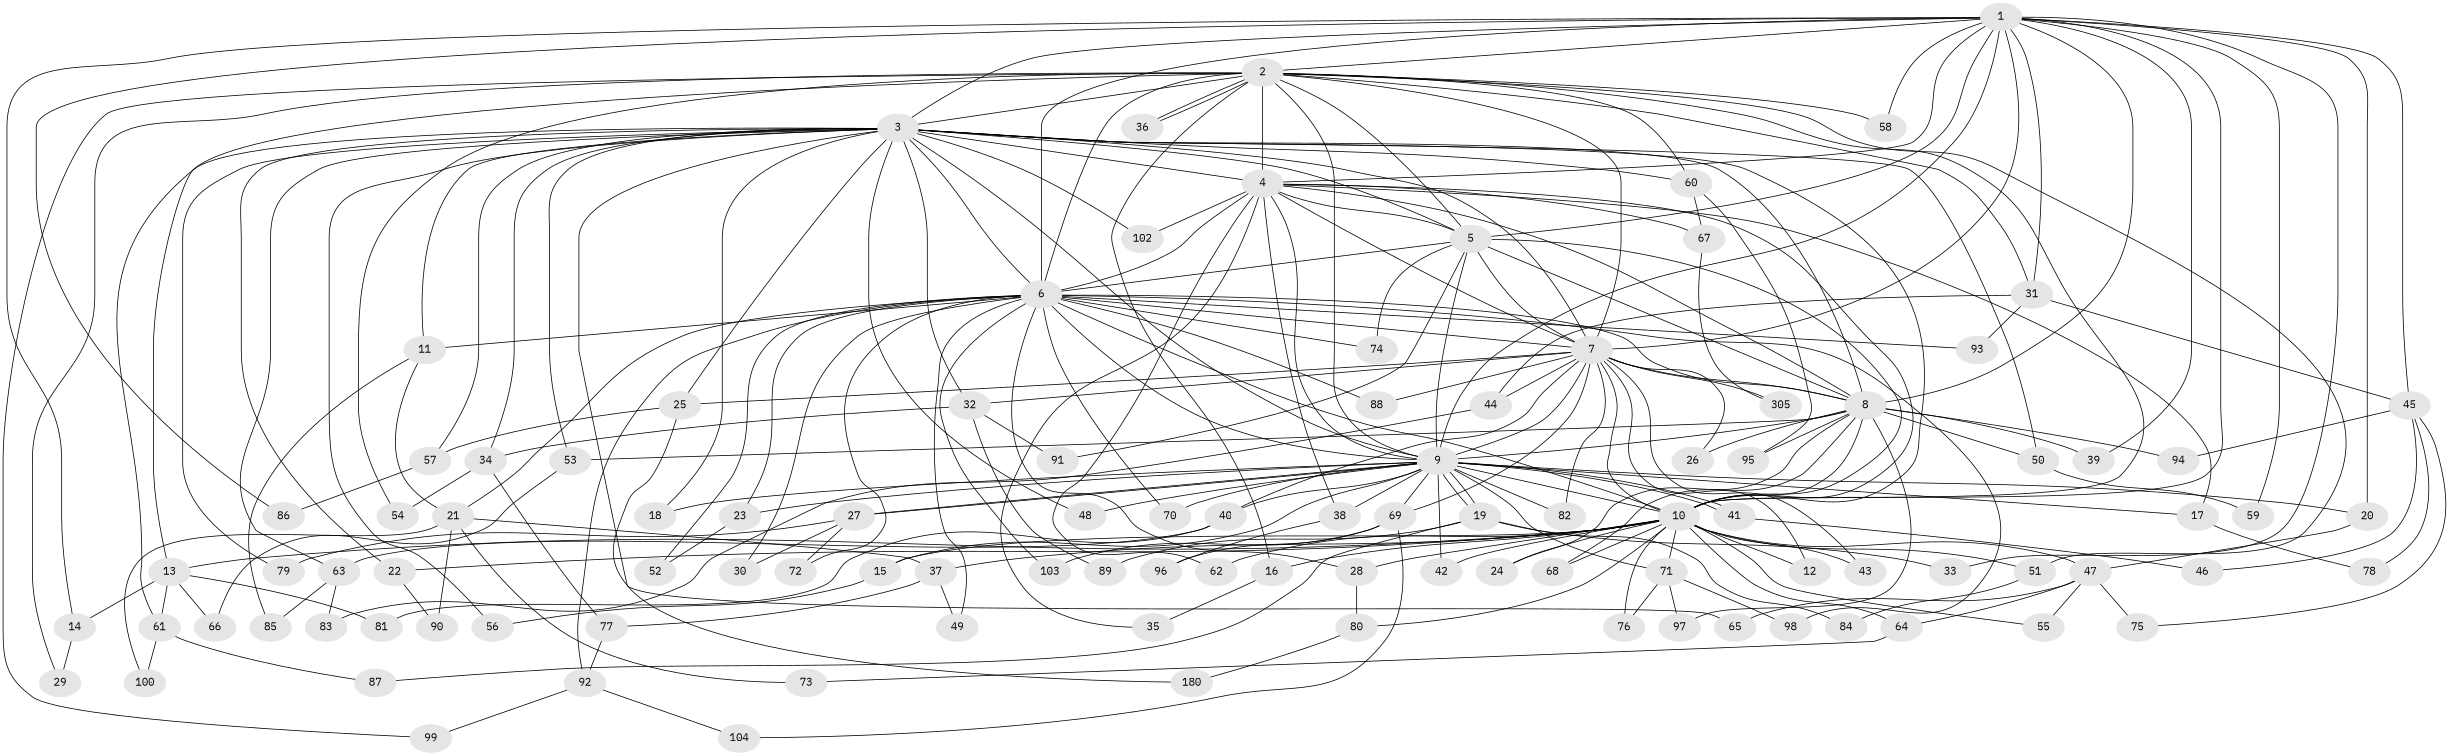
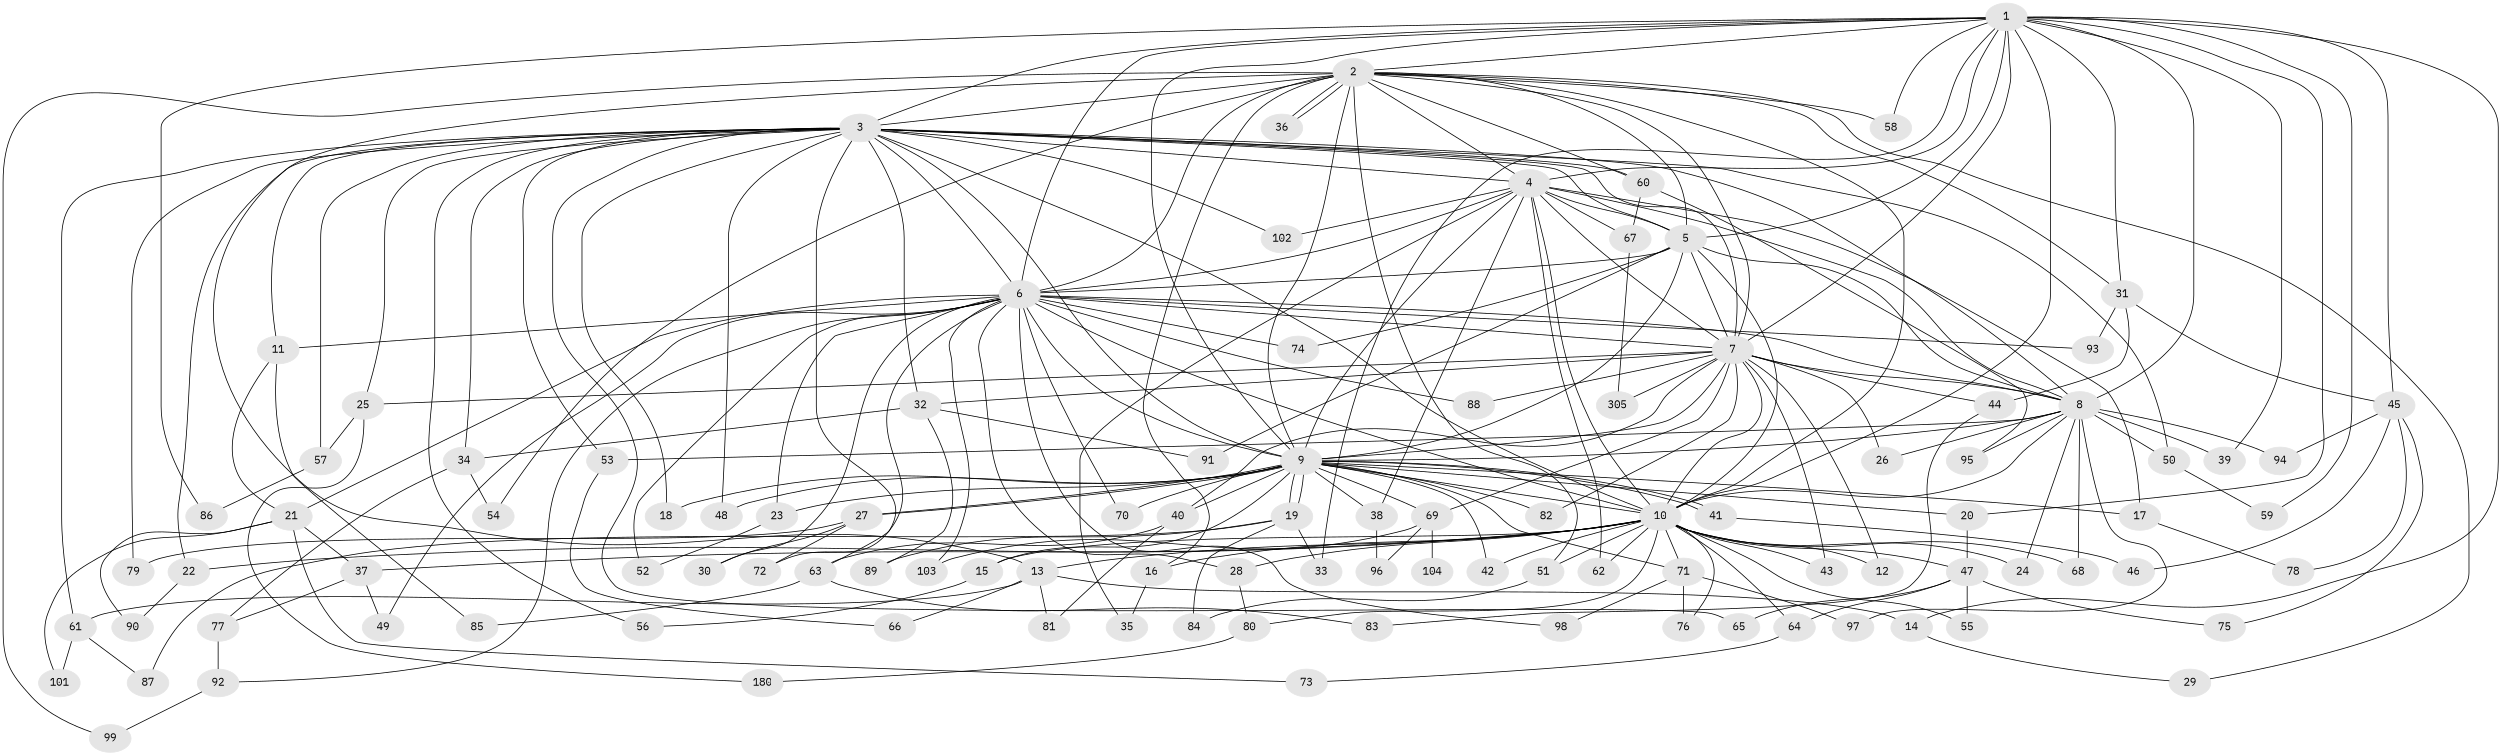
node "100": label "100" -> "101"
edge "92" -- "104": removed
